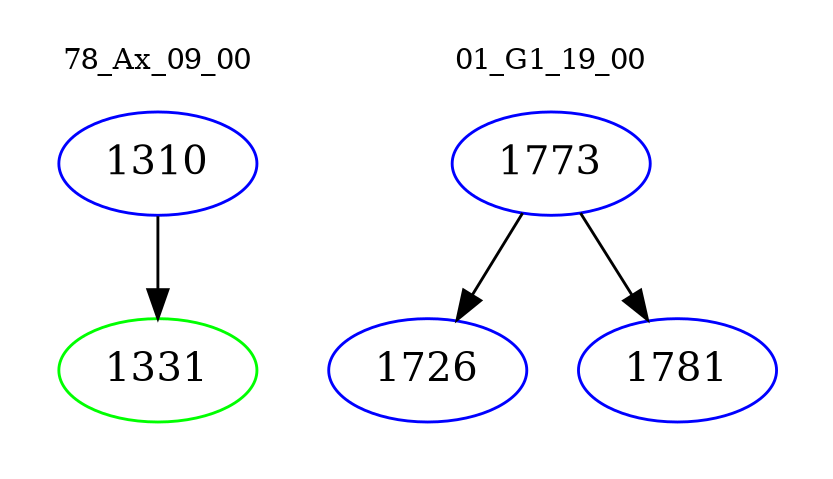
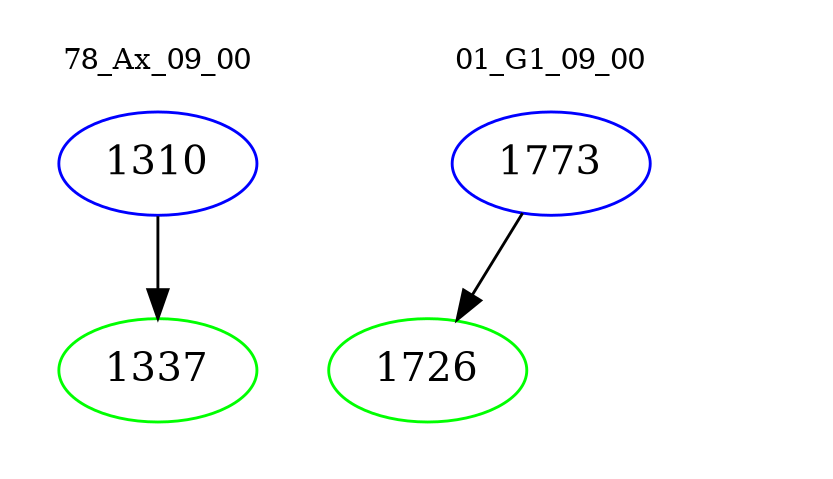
cluster "01_G1_19_00": label "01_G1_19_00" -> "01_G1_09_00"
node "1331": label "1331" -> "1337"
node "1726": color blue -> green
node "1781": removed
